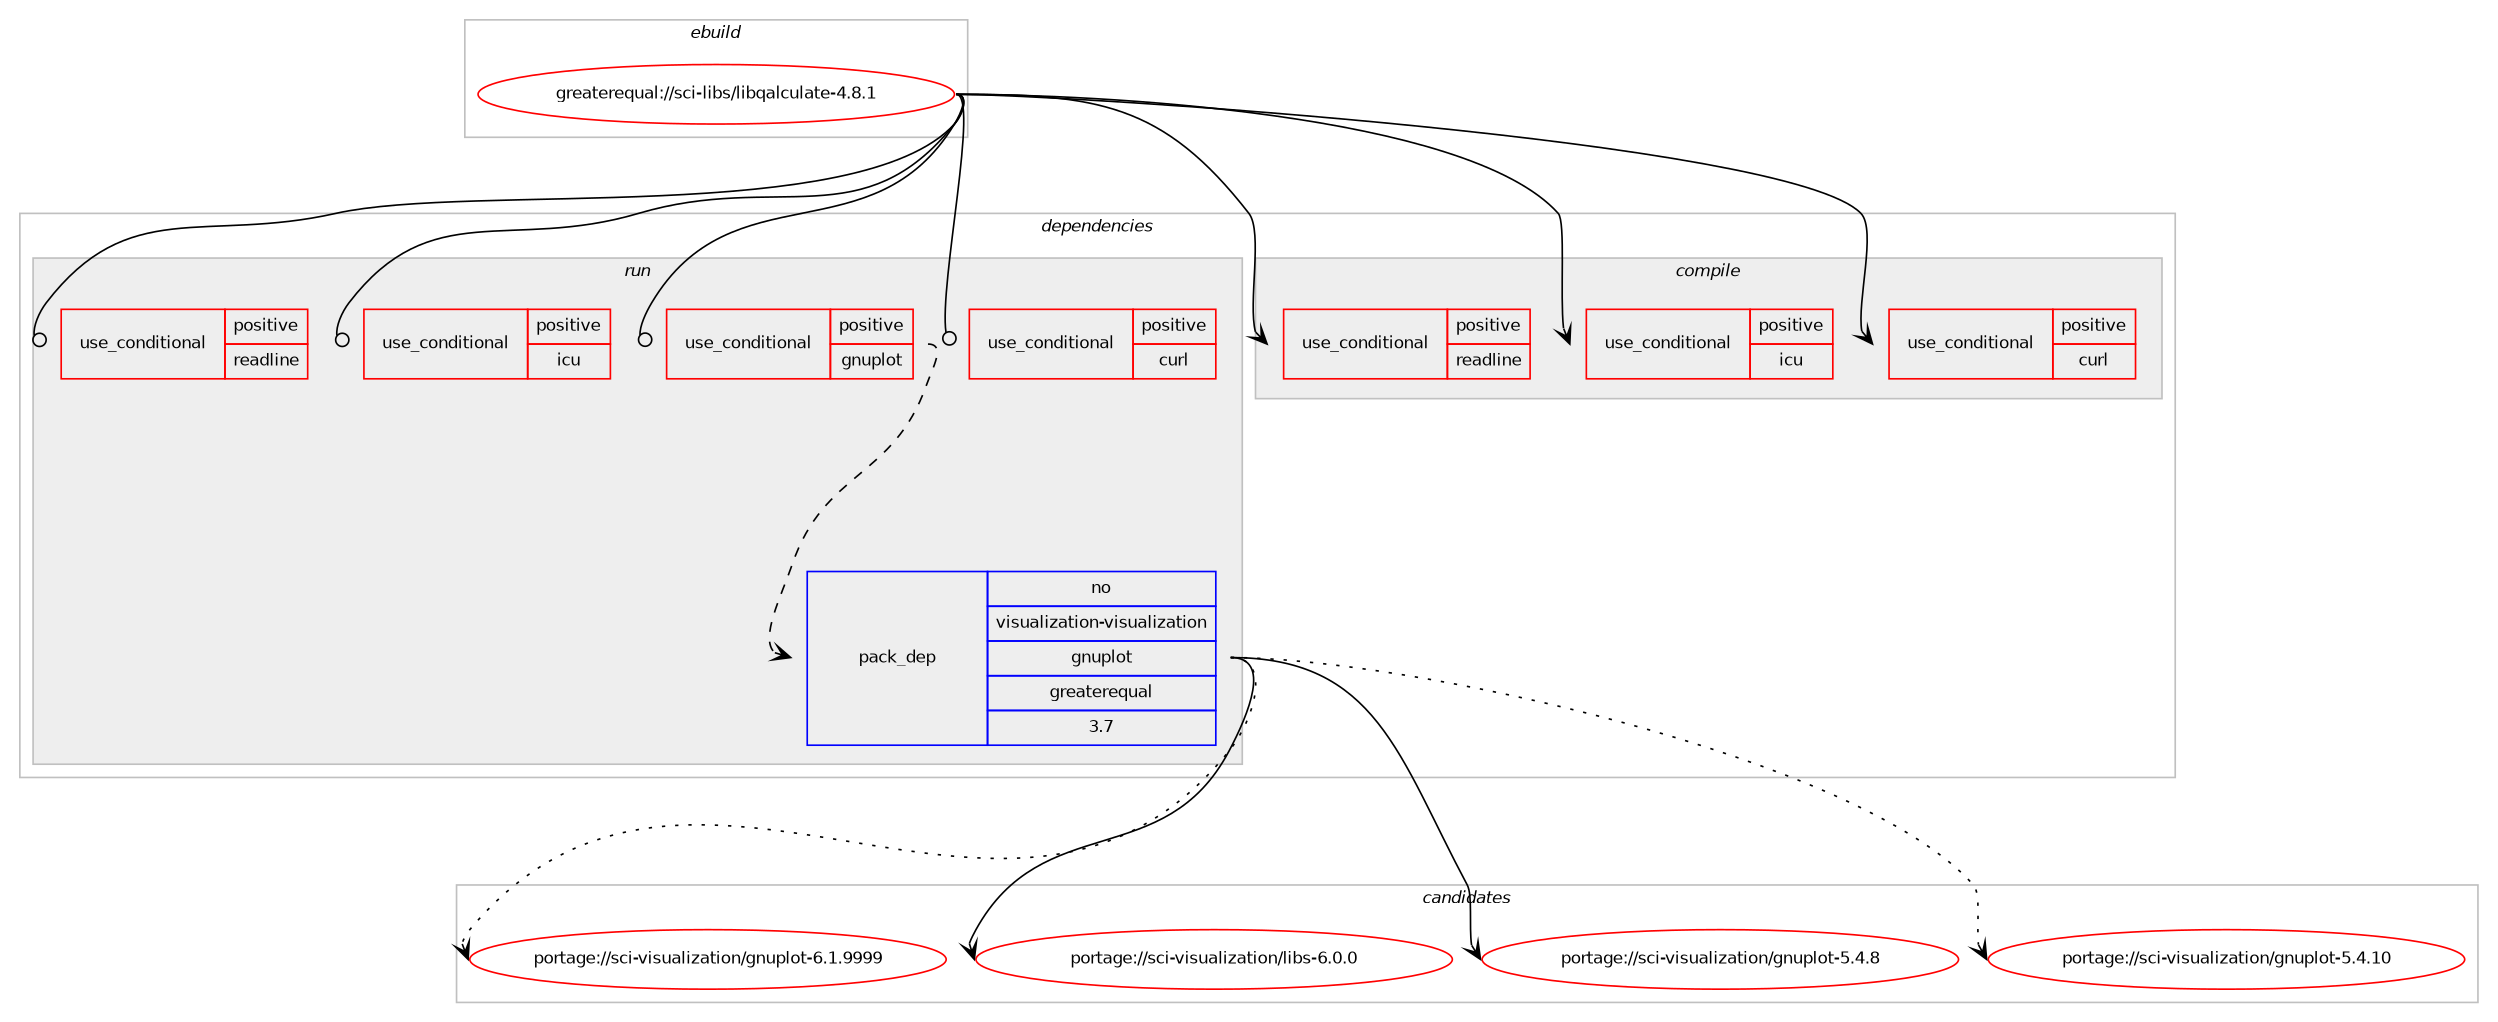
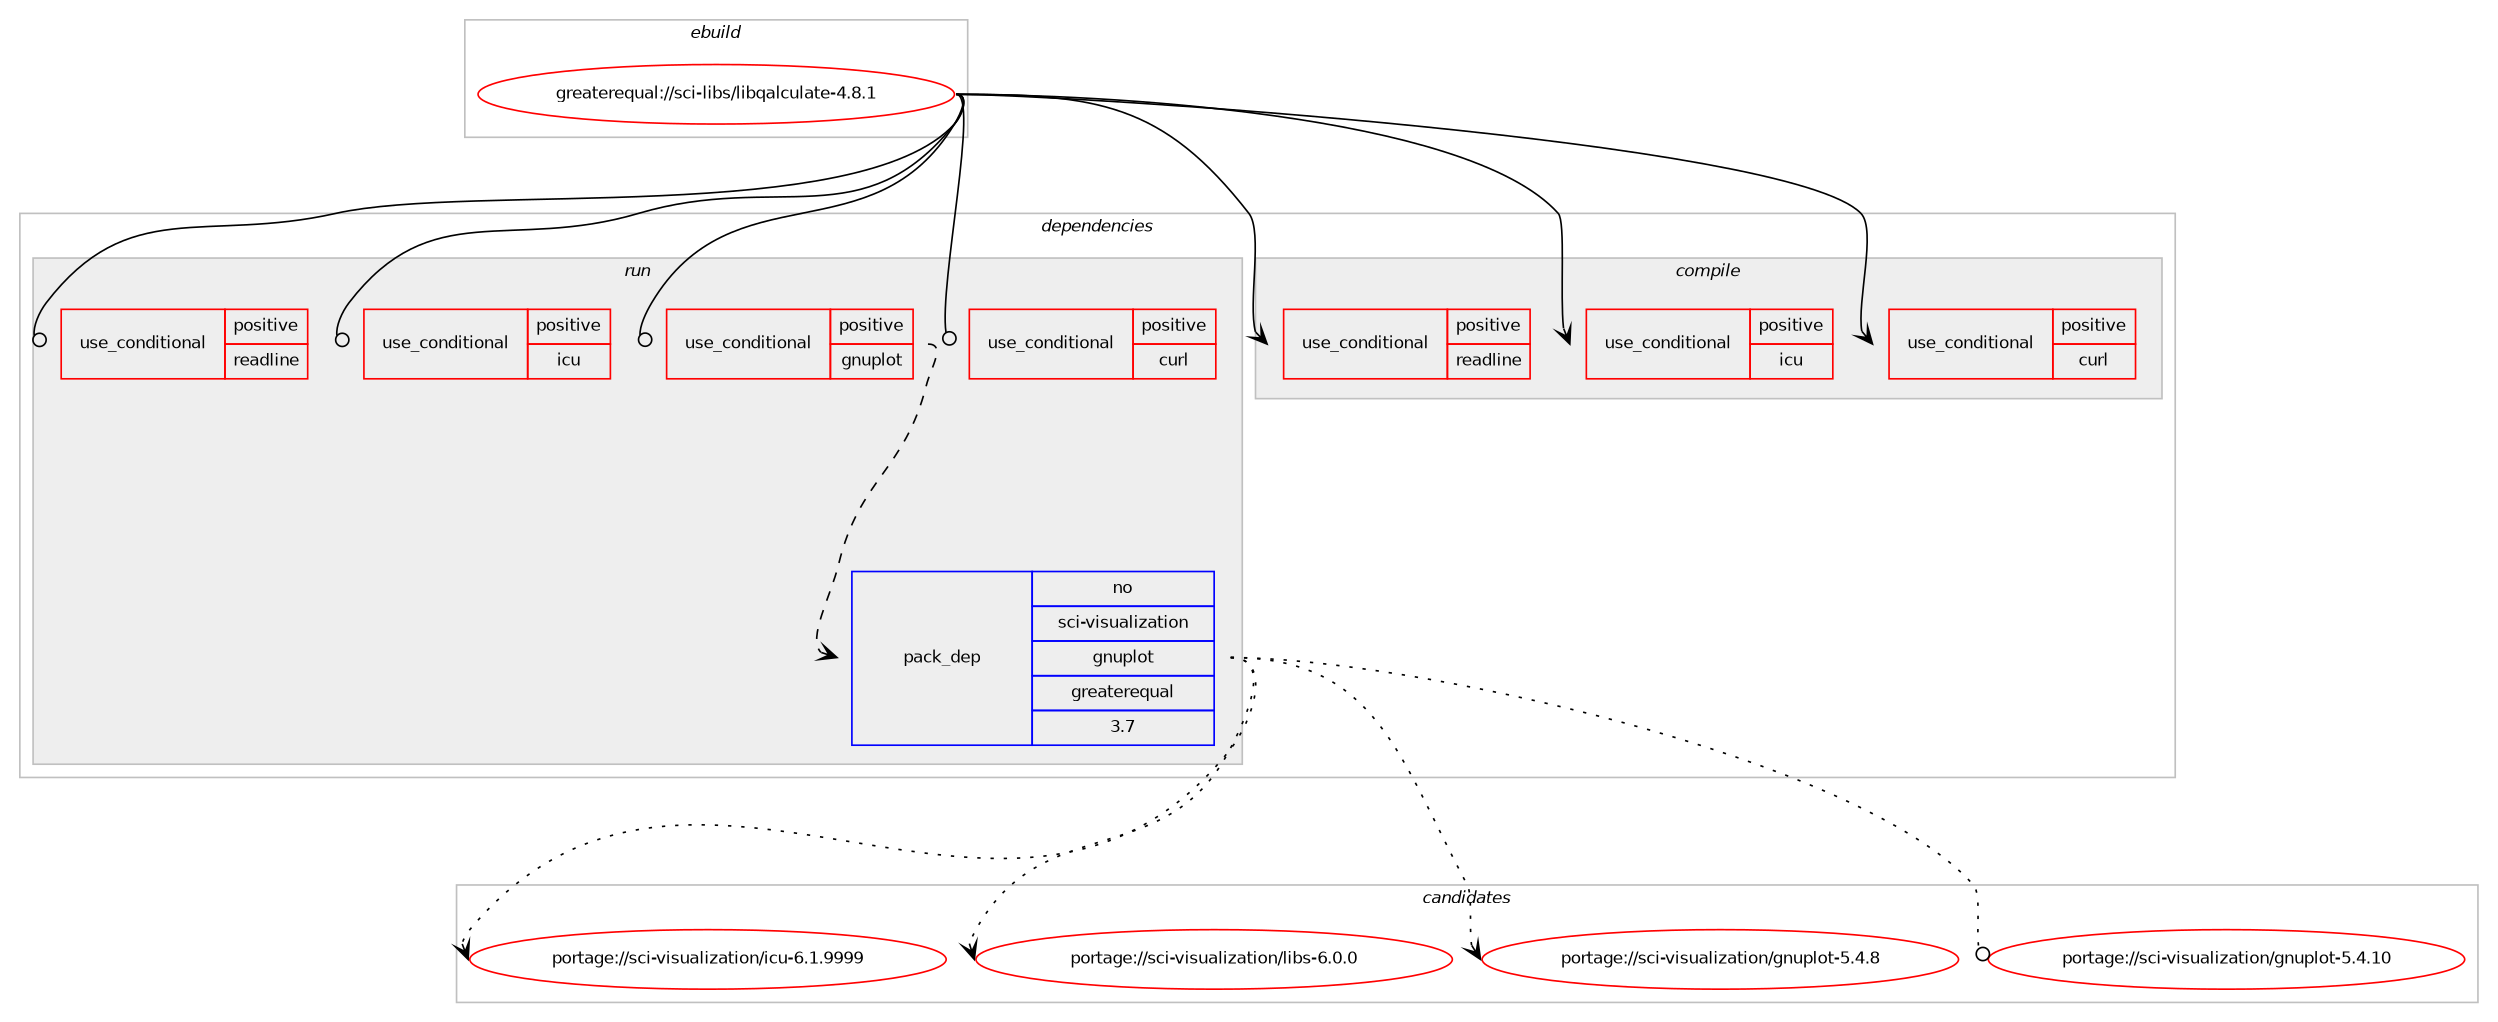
node "pack_dep": text "visualization-visualization" -> "sci-visualization"
edge "pack_dep" -> "portage://sci-visualization/gnuplot-5.4.10": arrowhead vee -> odot
edge "pack_dep" -> "portage://sci-visualization/gnuplot-5.4.8": style solid -> dotted
edge "pack_dep" -> "portage://sci-visualization/libs-6.0.0": style solid -> dotted
node "portage://sci-visualization/gnuplot-6.1.9999": label "portage://sci-visualization/gnuplot-6.1.9999" -> "portage://sci-visualization/icu-6.1.9999"
